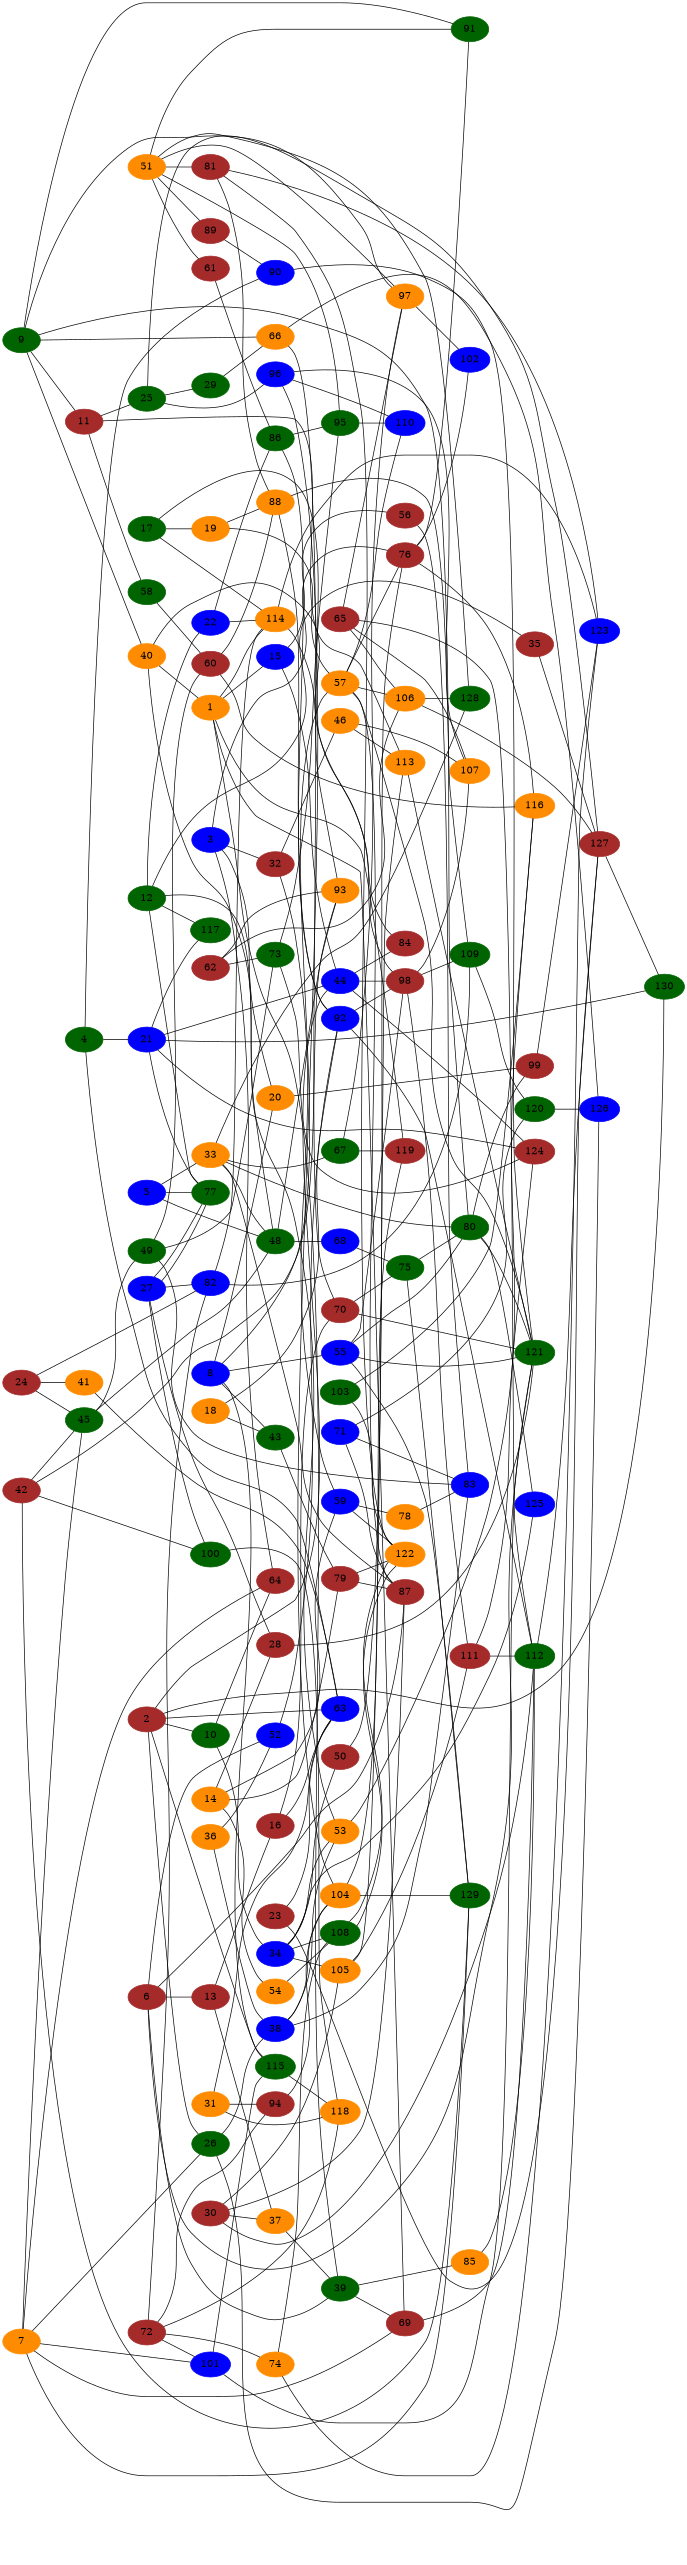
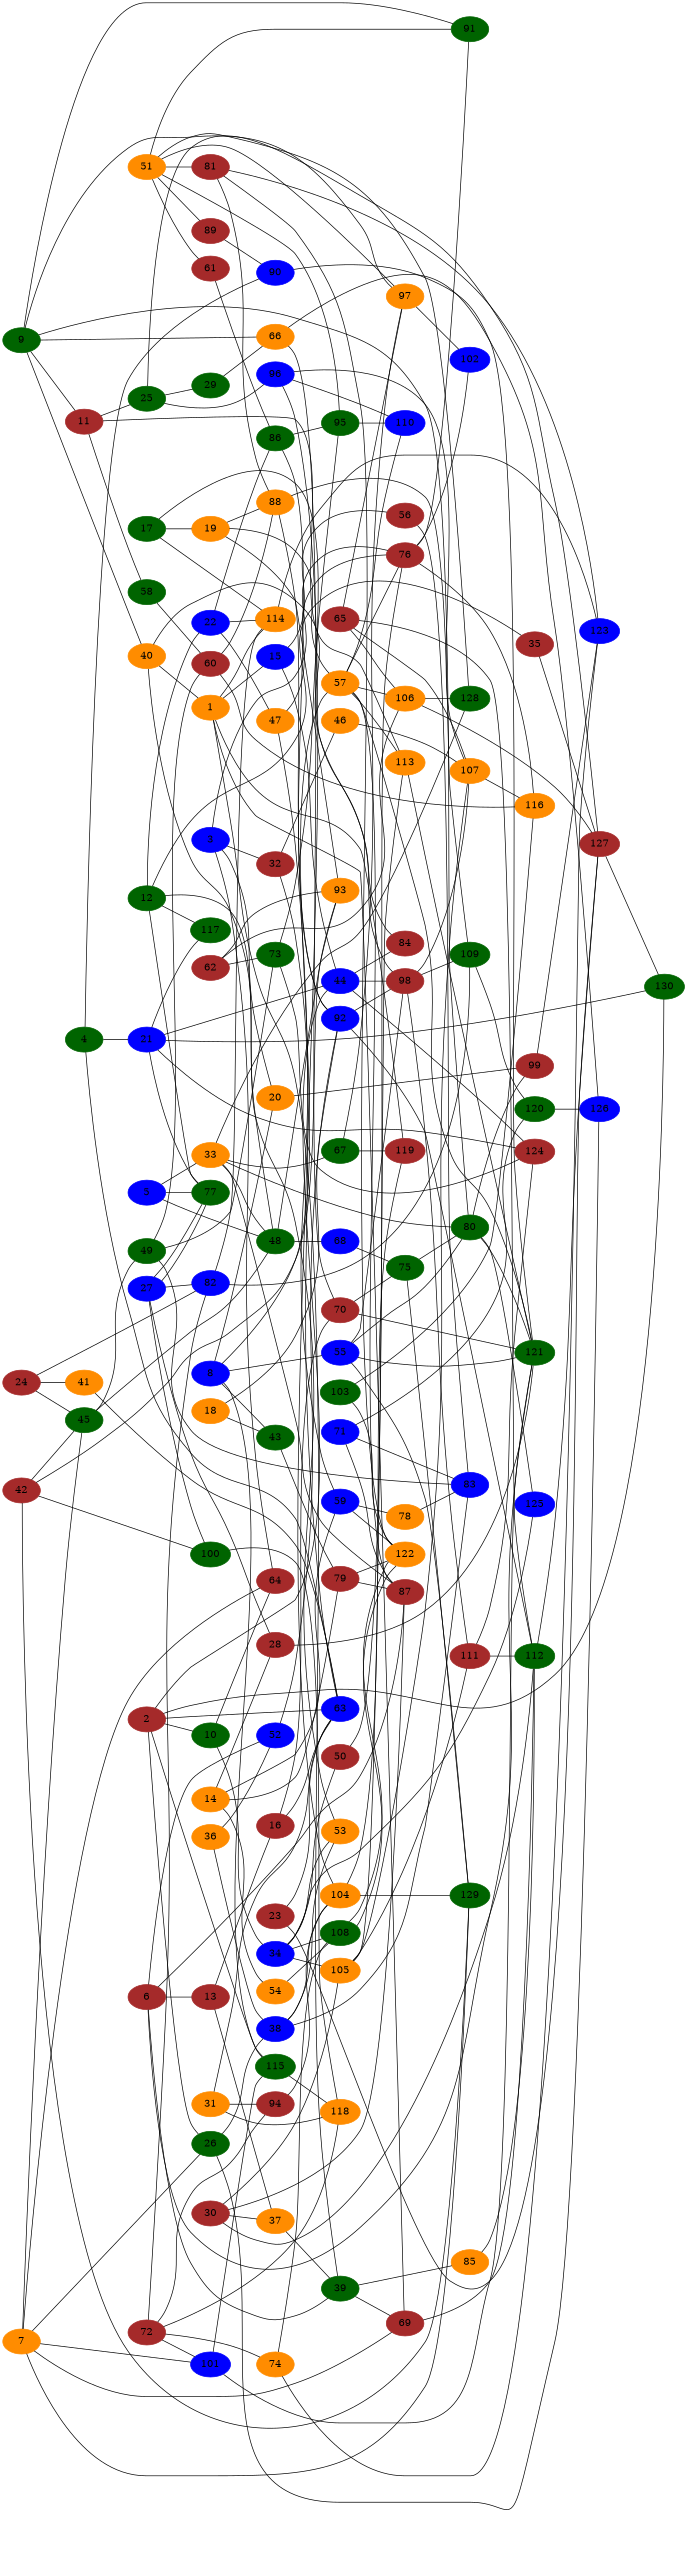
node "47": added
edge "46" -- "113": now "57" -- "113"
edge "114" -- "93": now "19" -- "93"
edge "107" -- "105": added
edge "116" -- "53": now "116" -- "107"
